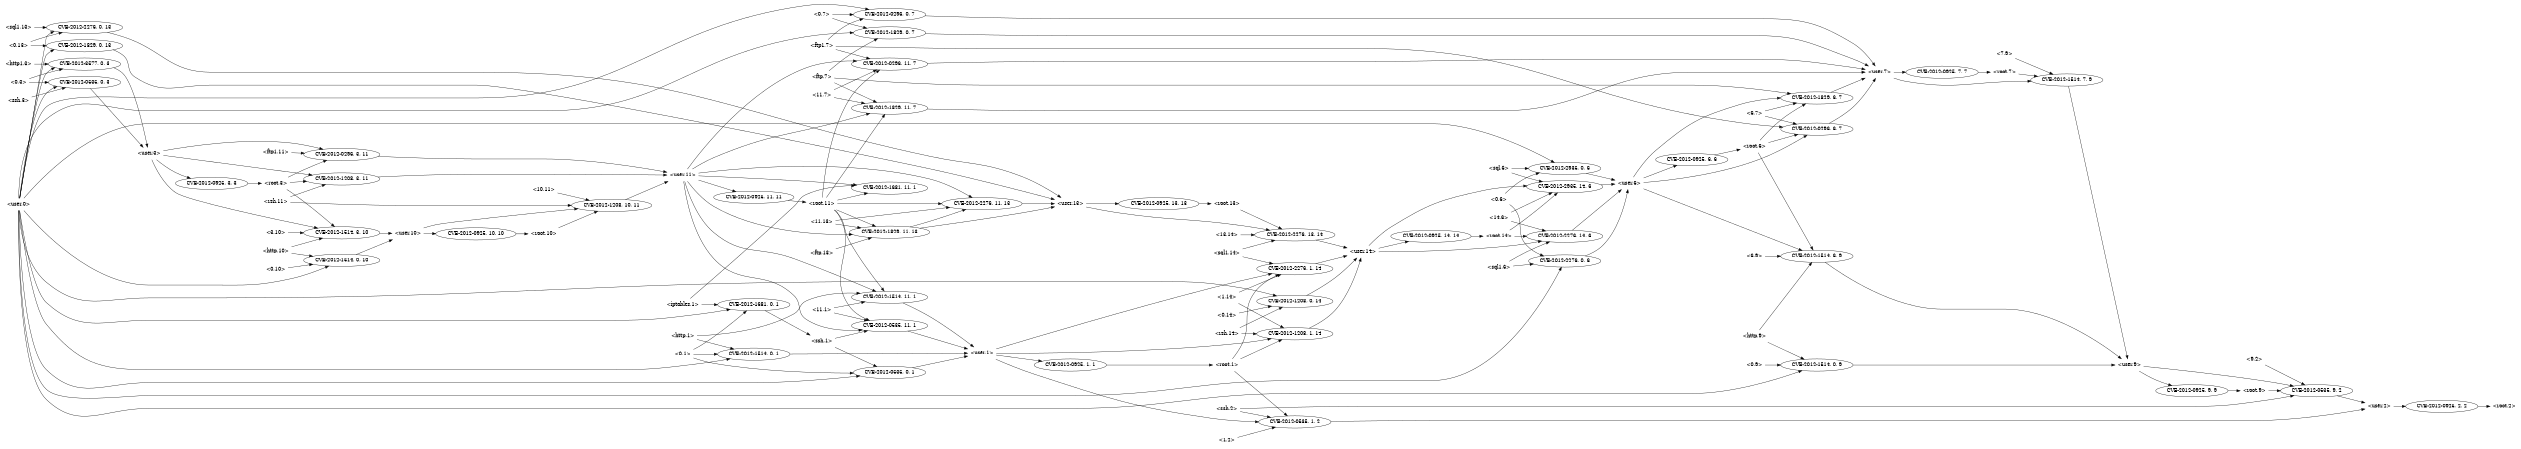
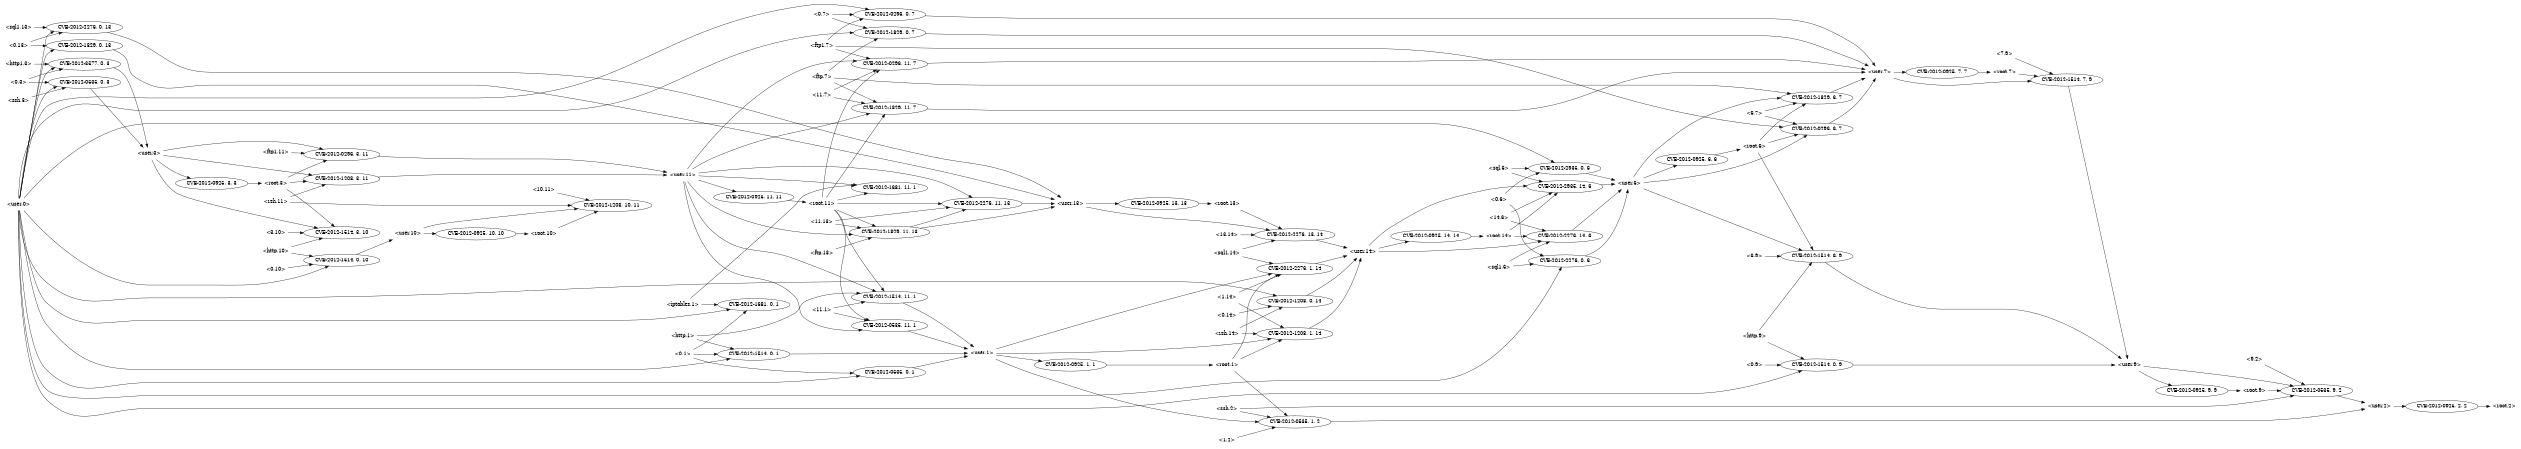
edge "CVE-2012-1208, 10, 11" -> "<user,11>": removed
edge "CVE-2012-1514, 3, 10" -> "<user,10>": removed
node "<ssh,1>": removed
